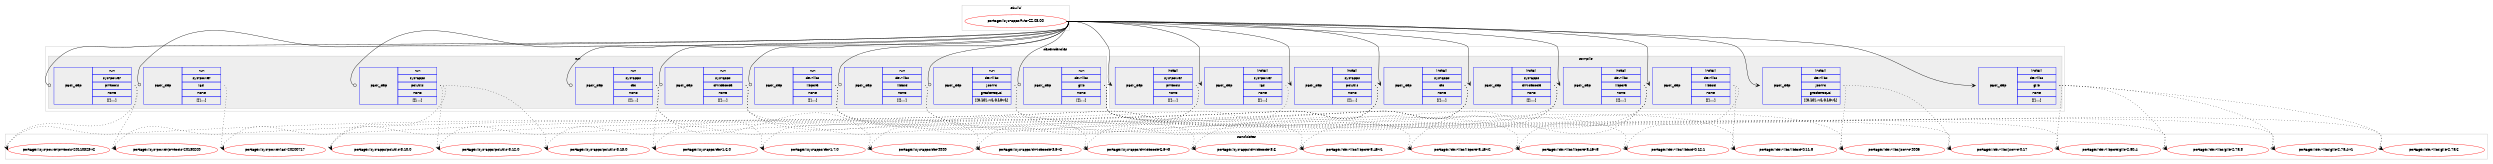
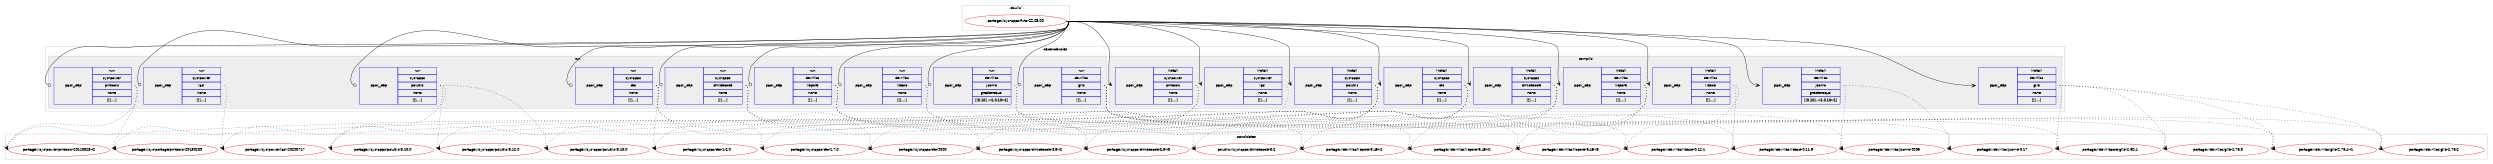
node "portage://sys-power/pmtools-20130209": label "portage://sys-power/pmtools-20130209" -> "portage://sys-portage/pmtools-20130209"
node "portage://sys-apps/dmidecode-3.6": label "portage://sys-apps/dmidecode-3.6" -> "pciutils://sys-apps/dmidecode-3.6"
